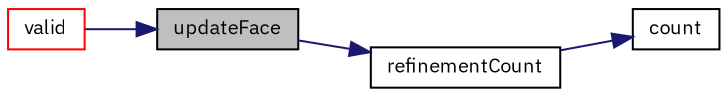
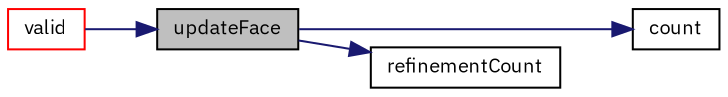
edge "refinementCount" -> "count": now "updateFace" -> "count"
